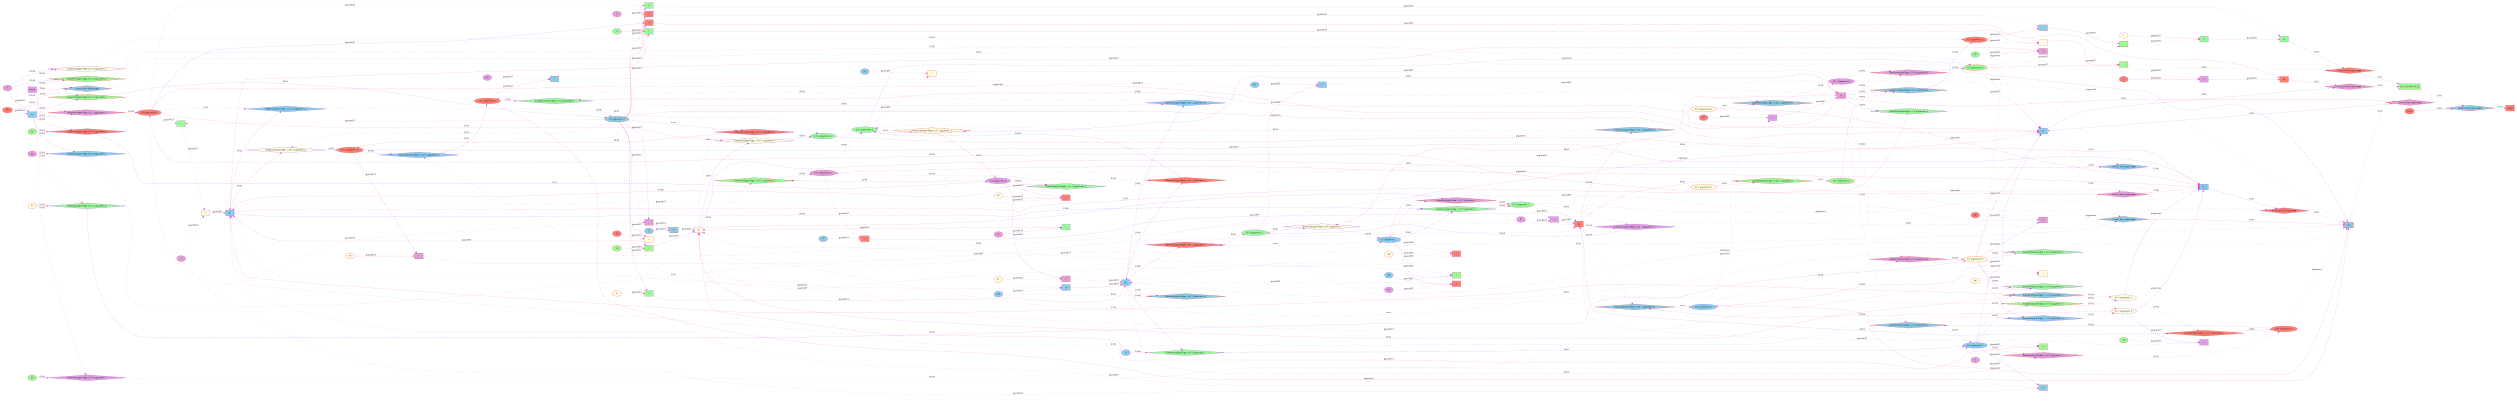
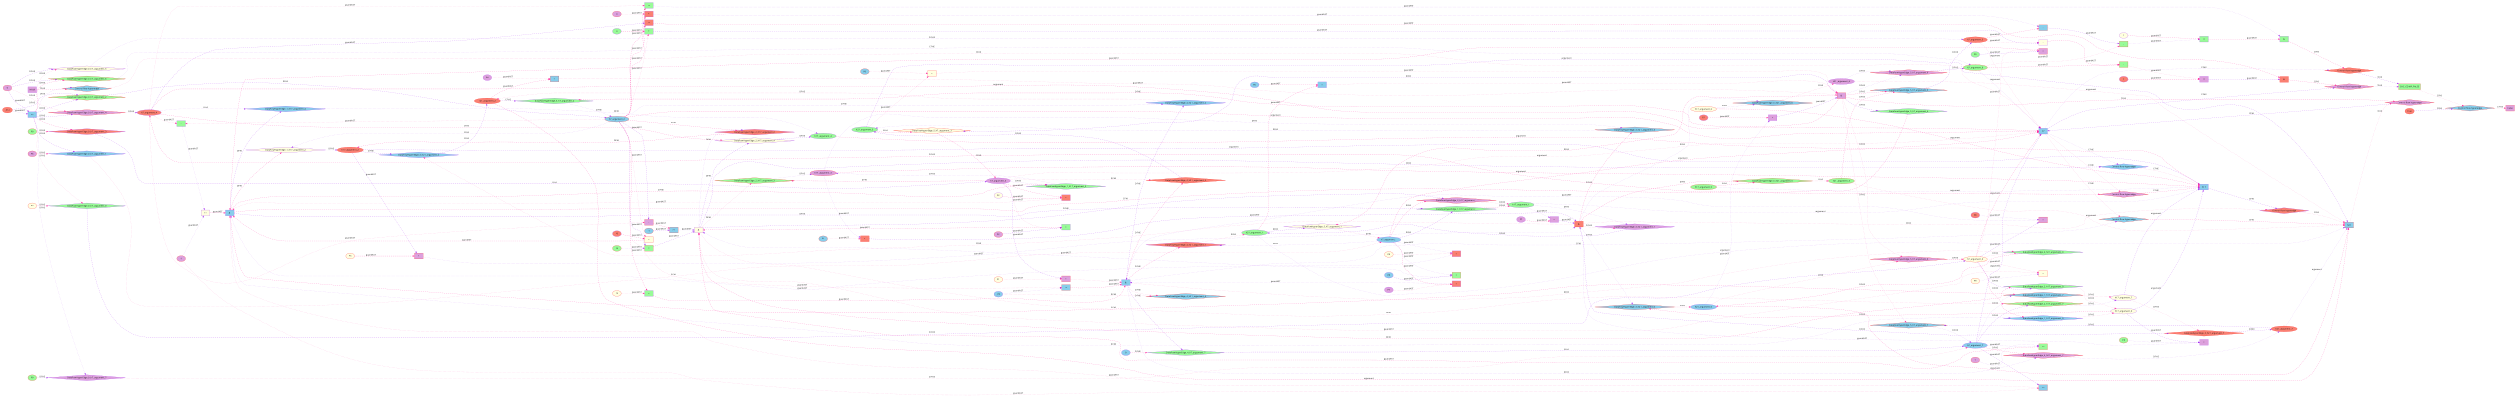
node "False": fillcolor salmon -> plum
edge "h17_argument_3" -> "h21_argument_3": now "h17_argument_3" -> "DataFowHyperEdge_3_h21_argument_3"
node "h17_argument_5": fillcolor lightyellow -> palegreen
